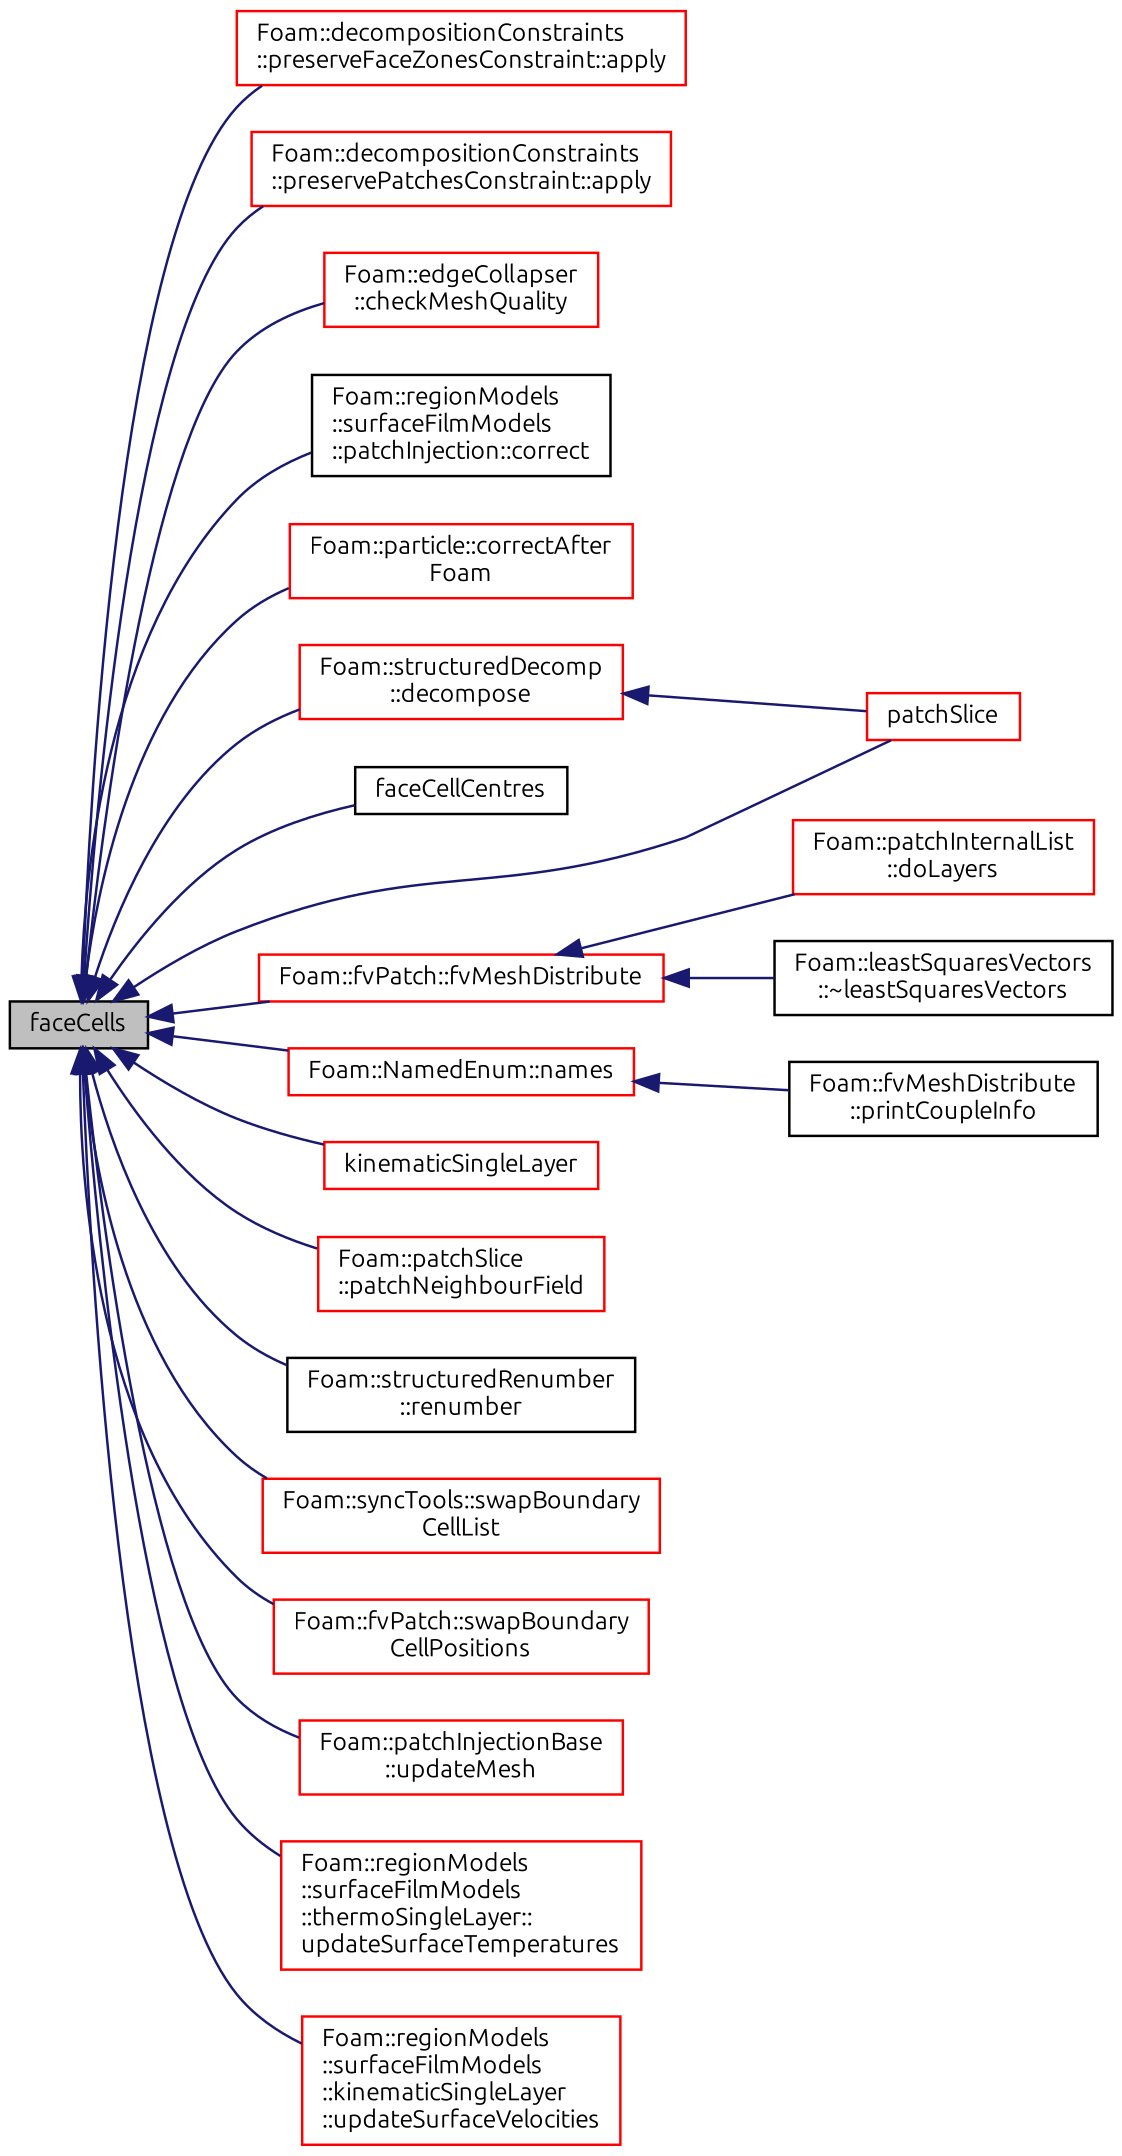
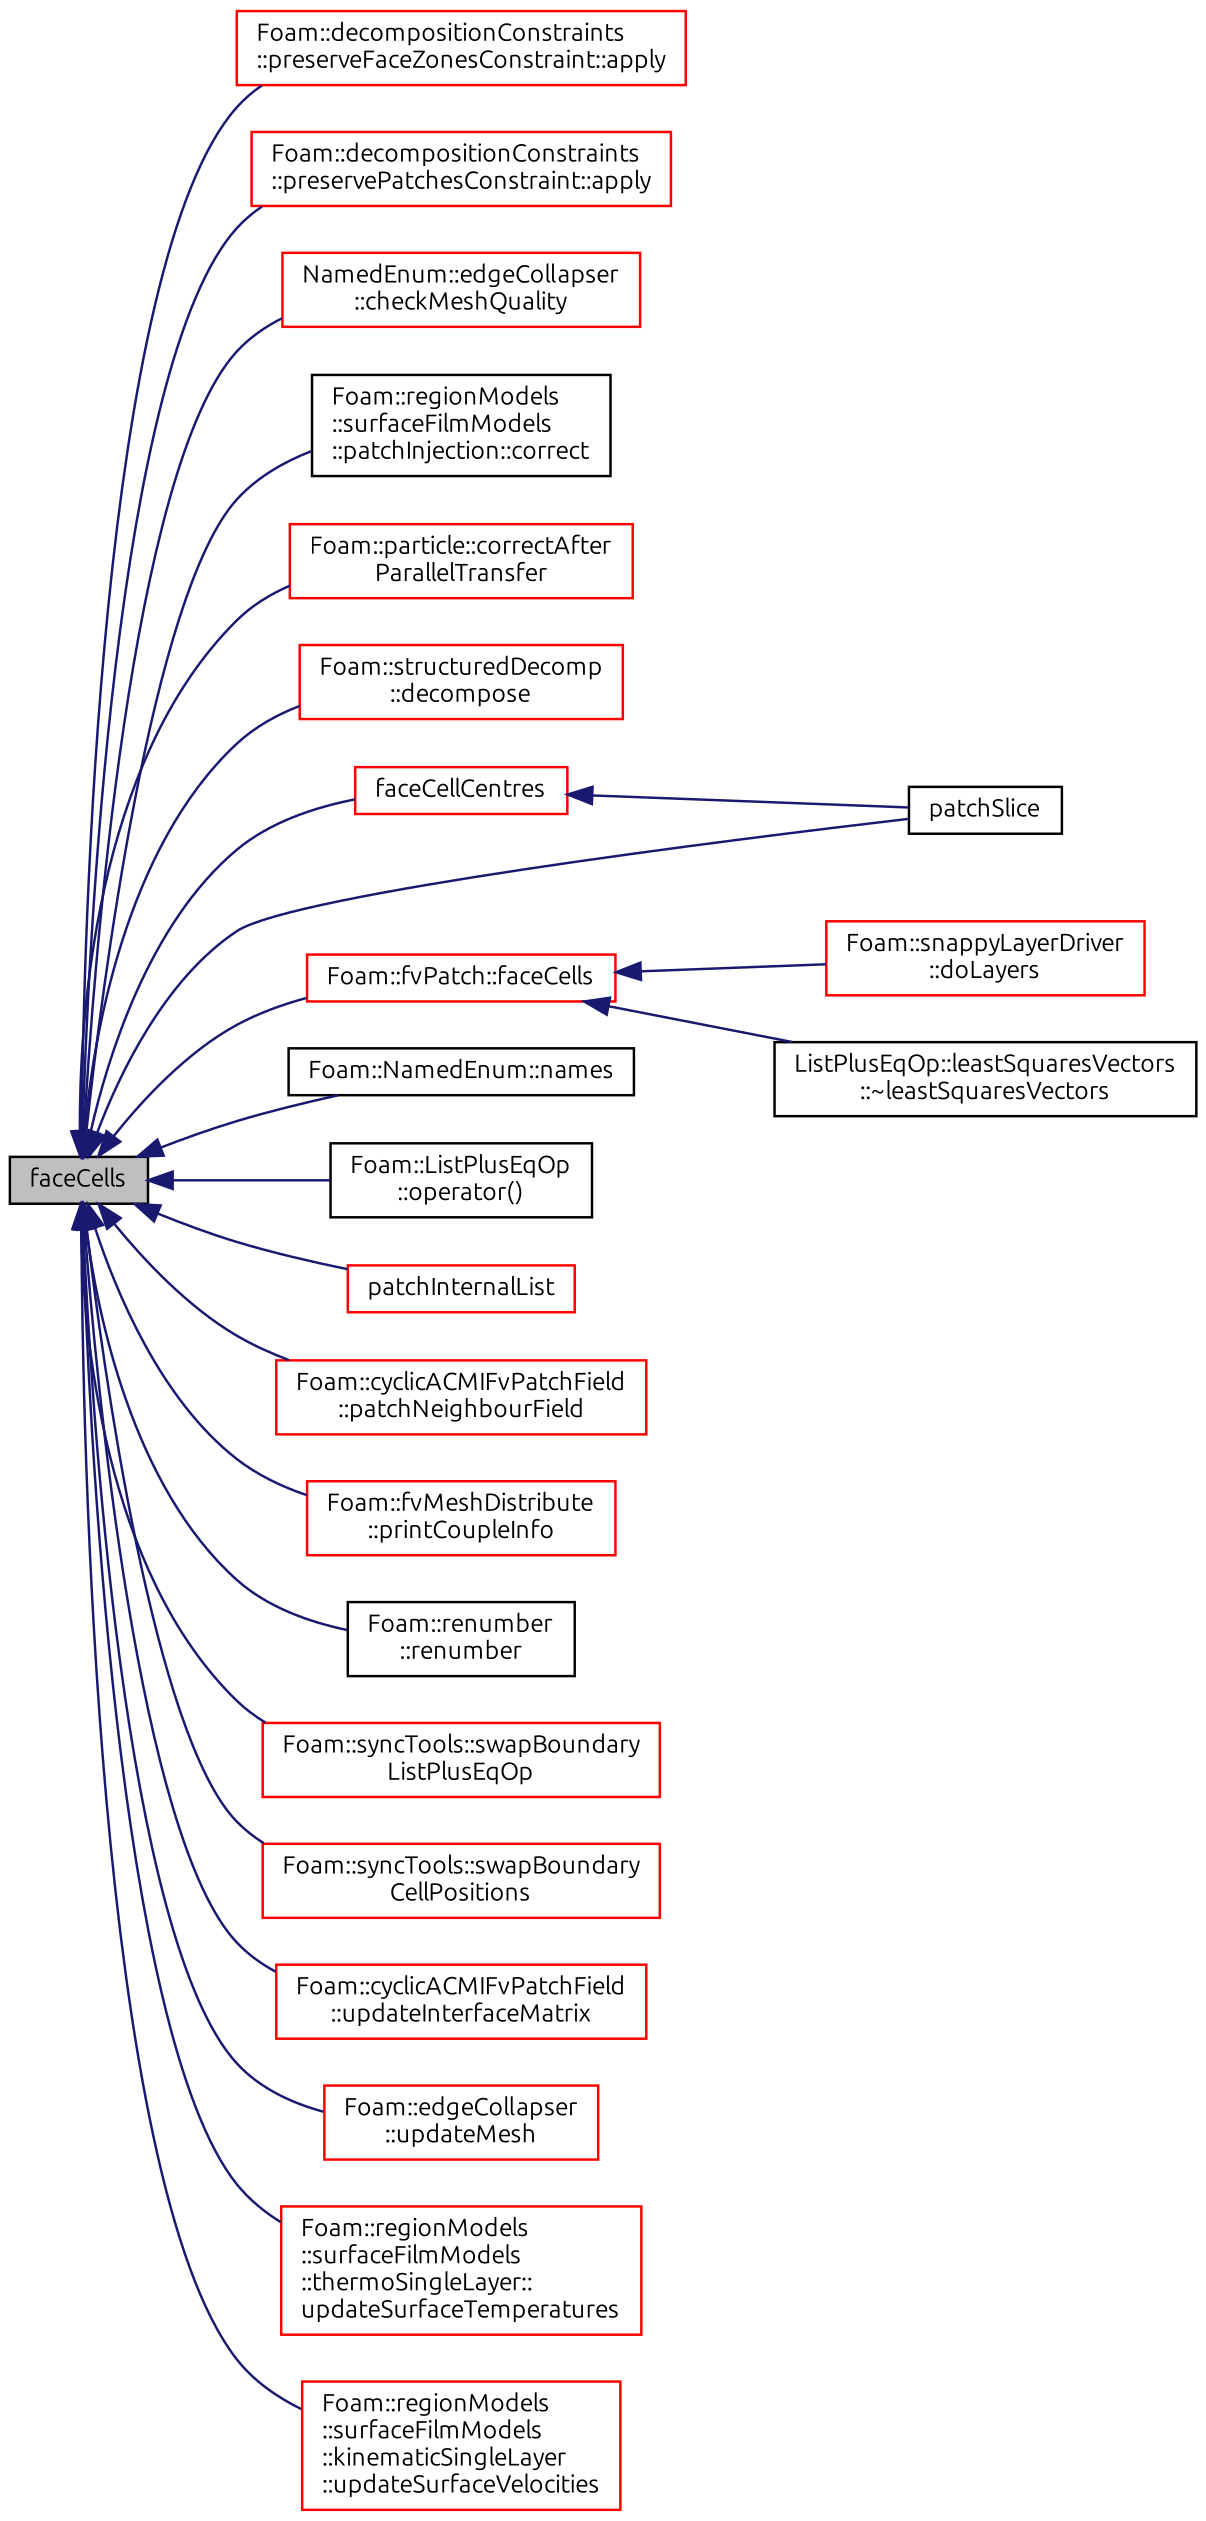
node "Foam::edgeCollapser ::checkMeshQuality": label "Foam::edgeCollapser ::checkMeshQuality" -> "NamedEnum::edgeCollapser ::checkMeshQuality"
node "Foam::particle::correctAfter Foam": label "Foam::particle::correctAfter Foam" -> "Foam::particle::correctAfter ParallelTransfer"
edge "patchSlice" -> "Foam::structuredDecomp ::decompose": now "patchSlice" -> "faceCellCentres"
node "patchSlice": color red -> black
node "faceCellCentres": color black -> red
node "Foam::patchInternalList ::doLayers": label "Foam::patchInternalList ::doLayers" -> "Foam::snappyLayerDriver ::doLayers"
node "Foam::fvPatch::fvMeshDistribute": label "Foam::fvPatch::fvMeshDistribute" -> "Foam::fvPatch::faceCells"
node "Foam::leastSquaresVectors ::~leastSquaresVectors": label "Foam::leastSquaresVectors ::~leastSquaresVectors" -> "ListPlusEqOp::leastSquaresVectors ::~leastSquaresVectors"
node "Foam::NamedEnum::names": color red -> black
edge "Foam::fvMeshDistribute ::printCoupleInfo" -> "Foam::NamedEnum::names": now "Foam::fvMeshDistribute ::printCoupleInfo" -> "faceCells"
node "Foam::fvMeshDistribute ::printCoupleInfo": color black -> red
node "kinematicSingleLayer": label "kinematicSingleLayer" -> "patchInternalList"
node "Foam::ListPlusEqOp ::operator()": added
node "Foam::patchSlice ::patchNeighbourField": label "Foam::patchSlice ::patchNeighbourField" -> "Foam::cyclicACMIFvPatchField ::patchNeighbourField"
node "Foam::structuredRenumber ::renumber": label "Foam::structuredRenumber ::renumber" -> "Foam::renumber ::renumber"
node "Foam::syncTools::swapBoundary CellList": label "Foam::syncTools::swapBoundary CellList" -> "Foam::syncTools::swapBoundary ListPlusEqOp"
node "Foam::fvPatch::swapBoundary CellPositions": label "Foam::fvPatch::swapBoundary CellPositions" -> "Foam::syncTools::swapBoundary CellPositions"
node "Foam::patchInjectionBase ::updateMesh": label "Foam::patchInjectionBase ::updateMesh" -> "Foam::edgeCollapser ::updateMesh"
node "Foam::cyclicACMIFvPatchField ::updateInterfaceMatrix": added
